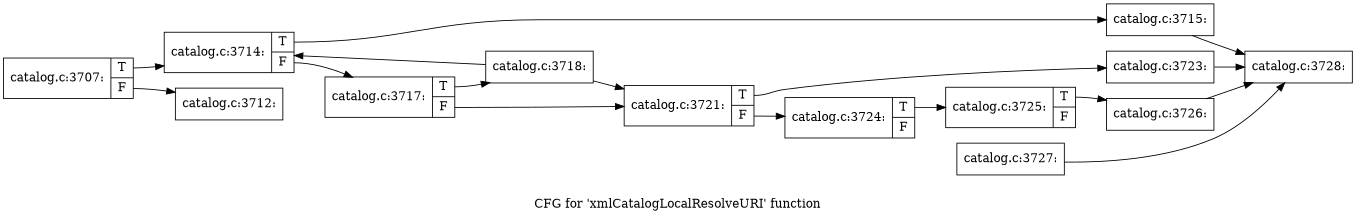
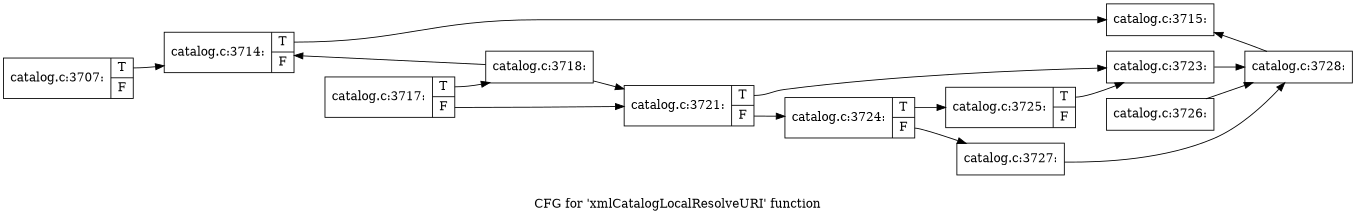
edge "catalog.c:3715:" -> "catalog.c:3728:": reversed
edge "catalog.c:3714:" -> "catalog.c:3717:": removed
edge "catalog.c:3725:" -> "catalog.c:3726:": now "catalog.c:3725:" -> "catalog.c:3723:"
node "catalog.c:3712:": removed
edge "catalog.c:3724:" -> "catalog.c:3727:": added
